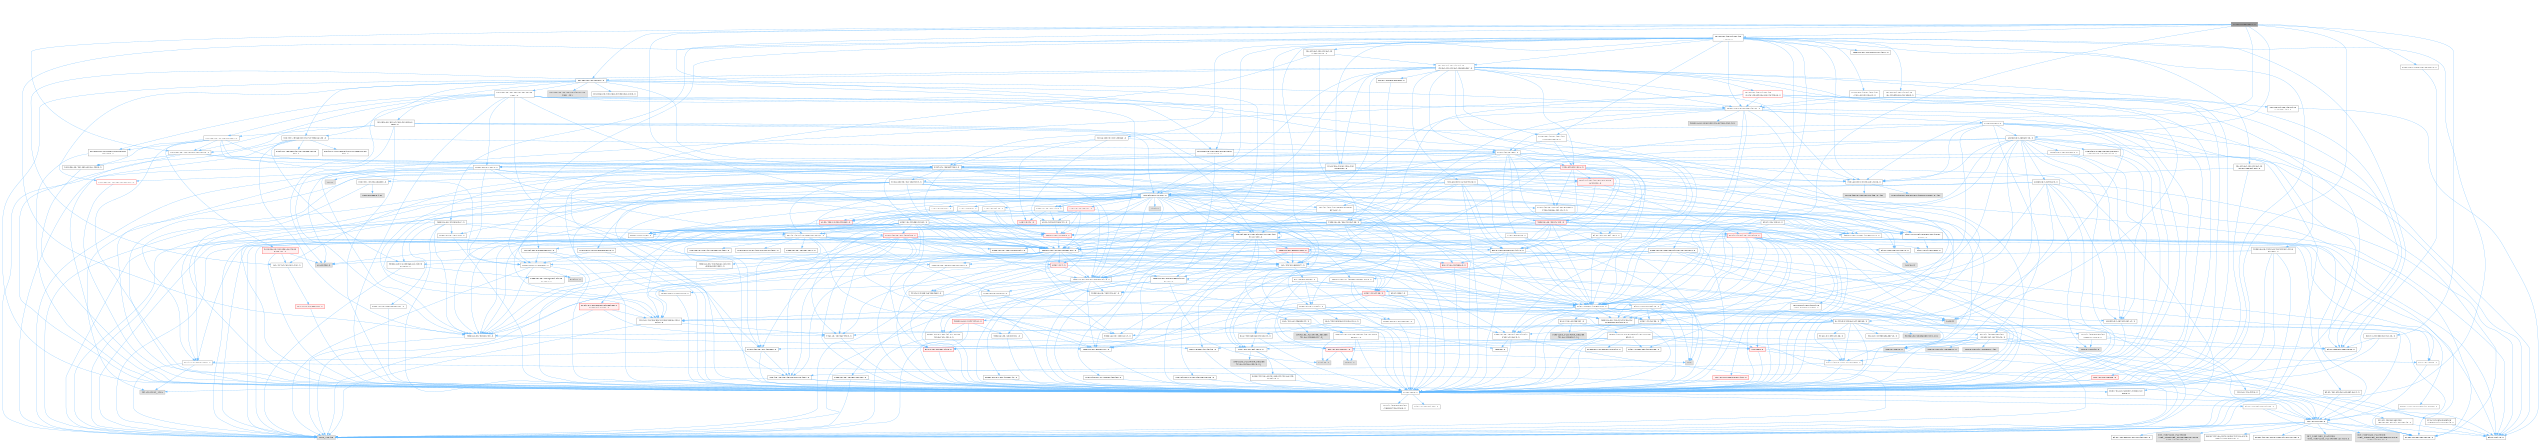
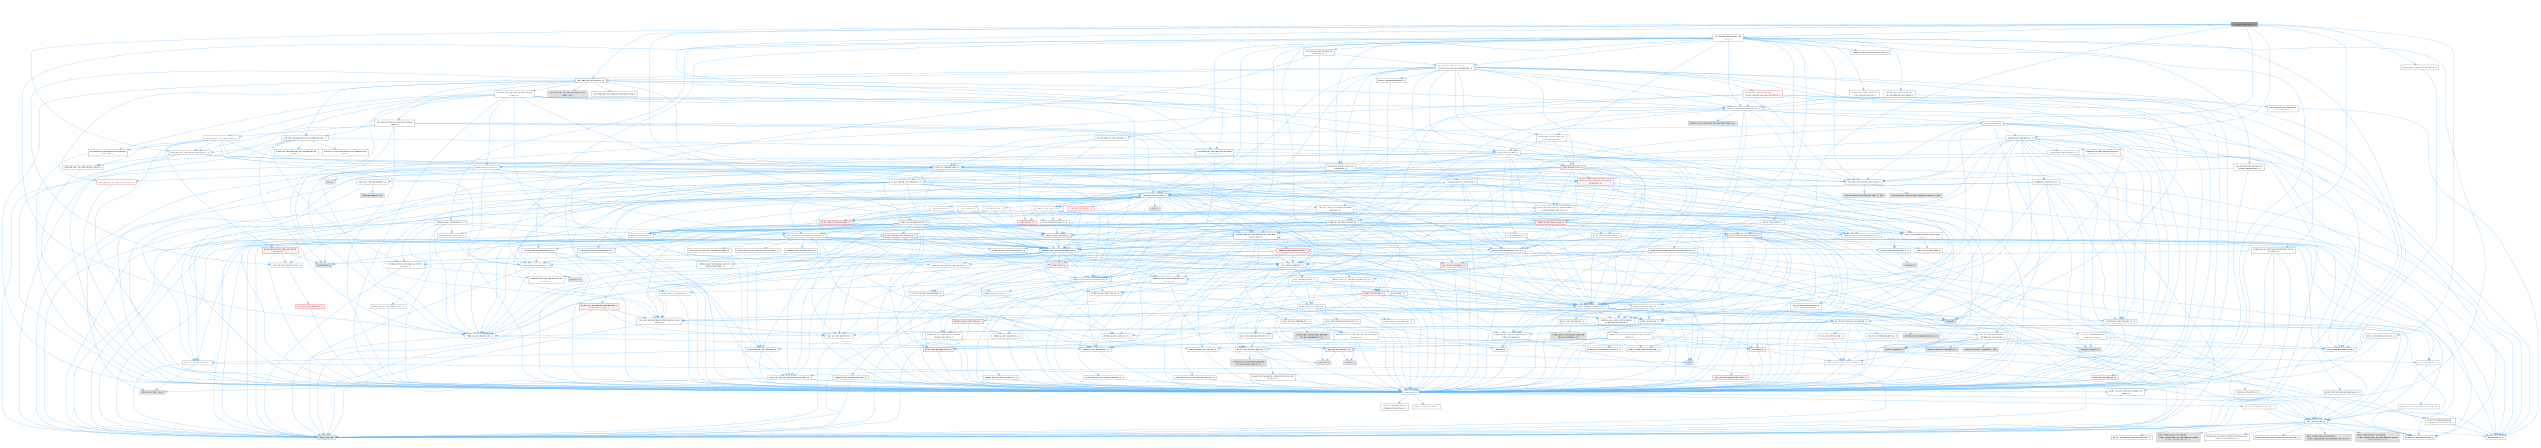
edge "Logging/LogMacros.h" -> "Traits/IsCharEncodingCompatible With.h": removed
edge "Misc/ReverseIterate.h" -> "HAL/Platform.h": added
node "HAL/StructBuilder.h": label "HAL/StructBuilder.h" -> "HAL/PlatformAtomics.h"
node "ProfilingDebugging /ExternalProfilerConfig.h": removed
